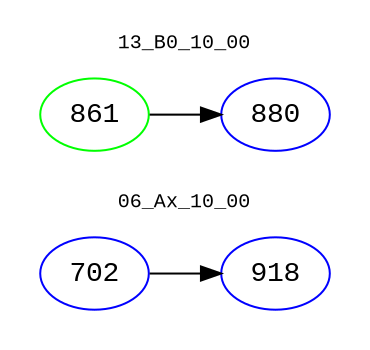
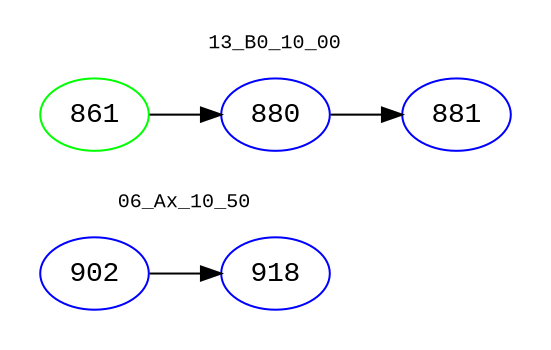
node "881": added
cluster "06_Ax_10_00": label "06_Ax_10_00" -> "06_Ax_10_50"
node "702": label "702" -> "902"
